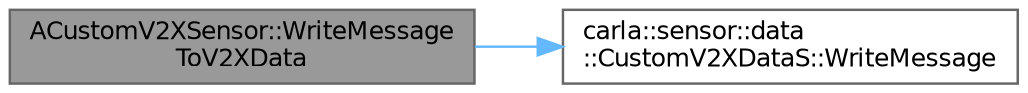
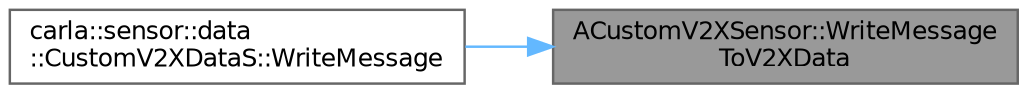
edge "ACustomV2XSensor::WriteMessage ToV2XData" -> "carla::sensor::data ::CustomV2XDataS::WriteMessage": reversed
